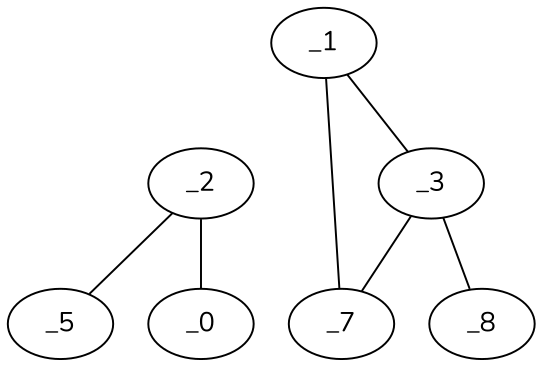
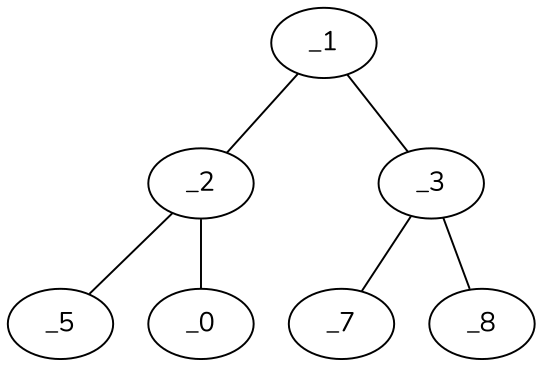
edge "_1" -- "_7": now "_1" -- "_2"
